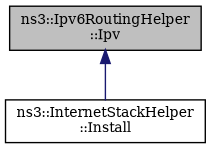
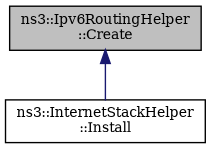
node "ns3::Ipv6RoutingHelper ::Ipv": label "ns3::Ipv6RoutingHelper ::Ipv" -> "ns3::Ipv6RoutingHelper ::Create"
